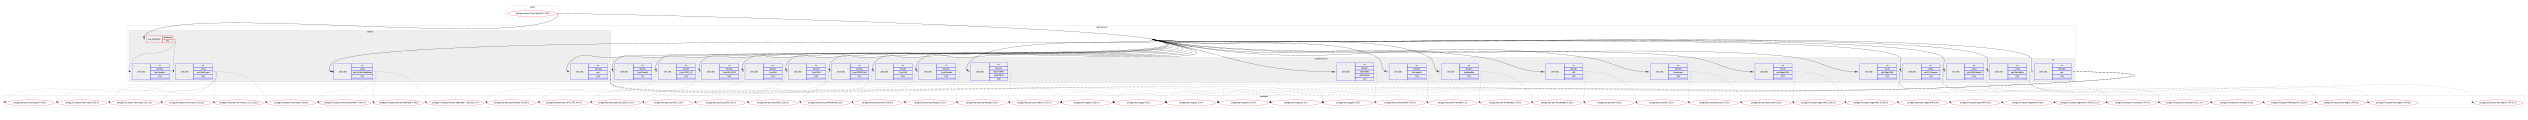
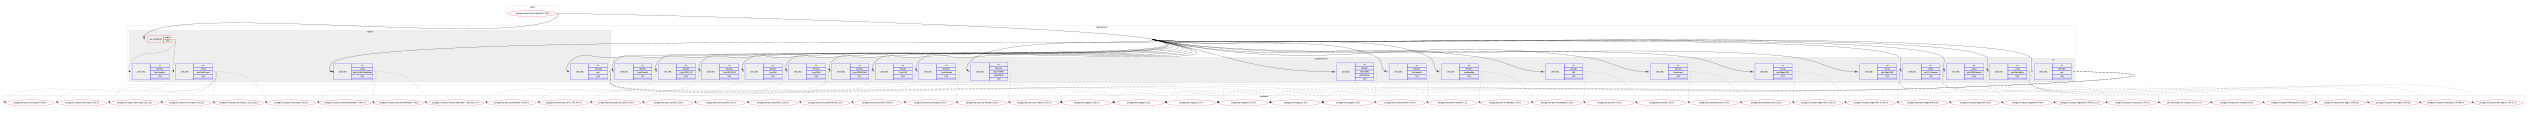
node "use_conditional": text "conditional" -> "positive"
node "portage://virtual/perl-IO-Compress-2.69.1_rc-r4": label "portage://virtual/perl-IO-Compress-2.69.1_rc-r4" -> "perl://virtual/perl-IO-Compress-2.69.1_rc-r4"
node "portage://virtual/perl-Math-BigInt-1.999.806-r1": added
